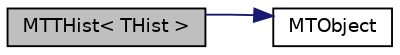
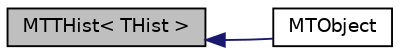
edge "MTTHist< THist >" -> "MTObject": reversed
